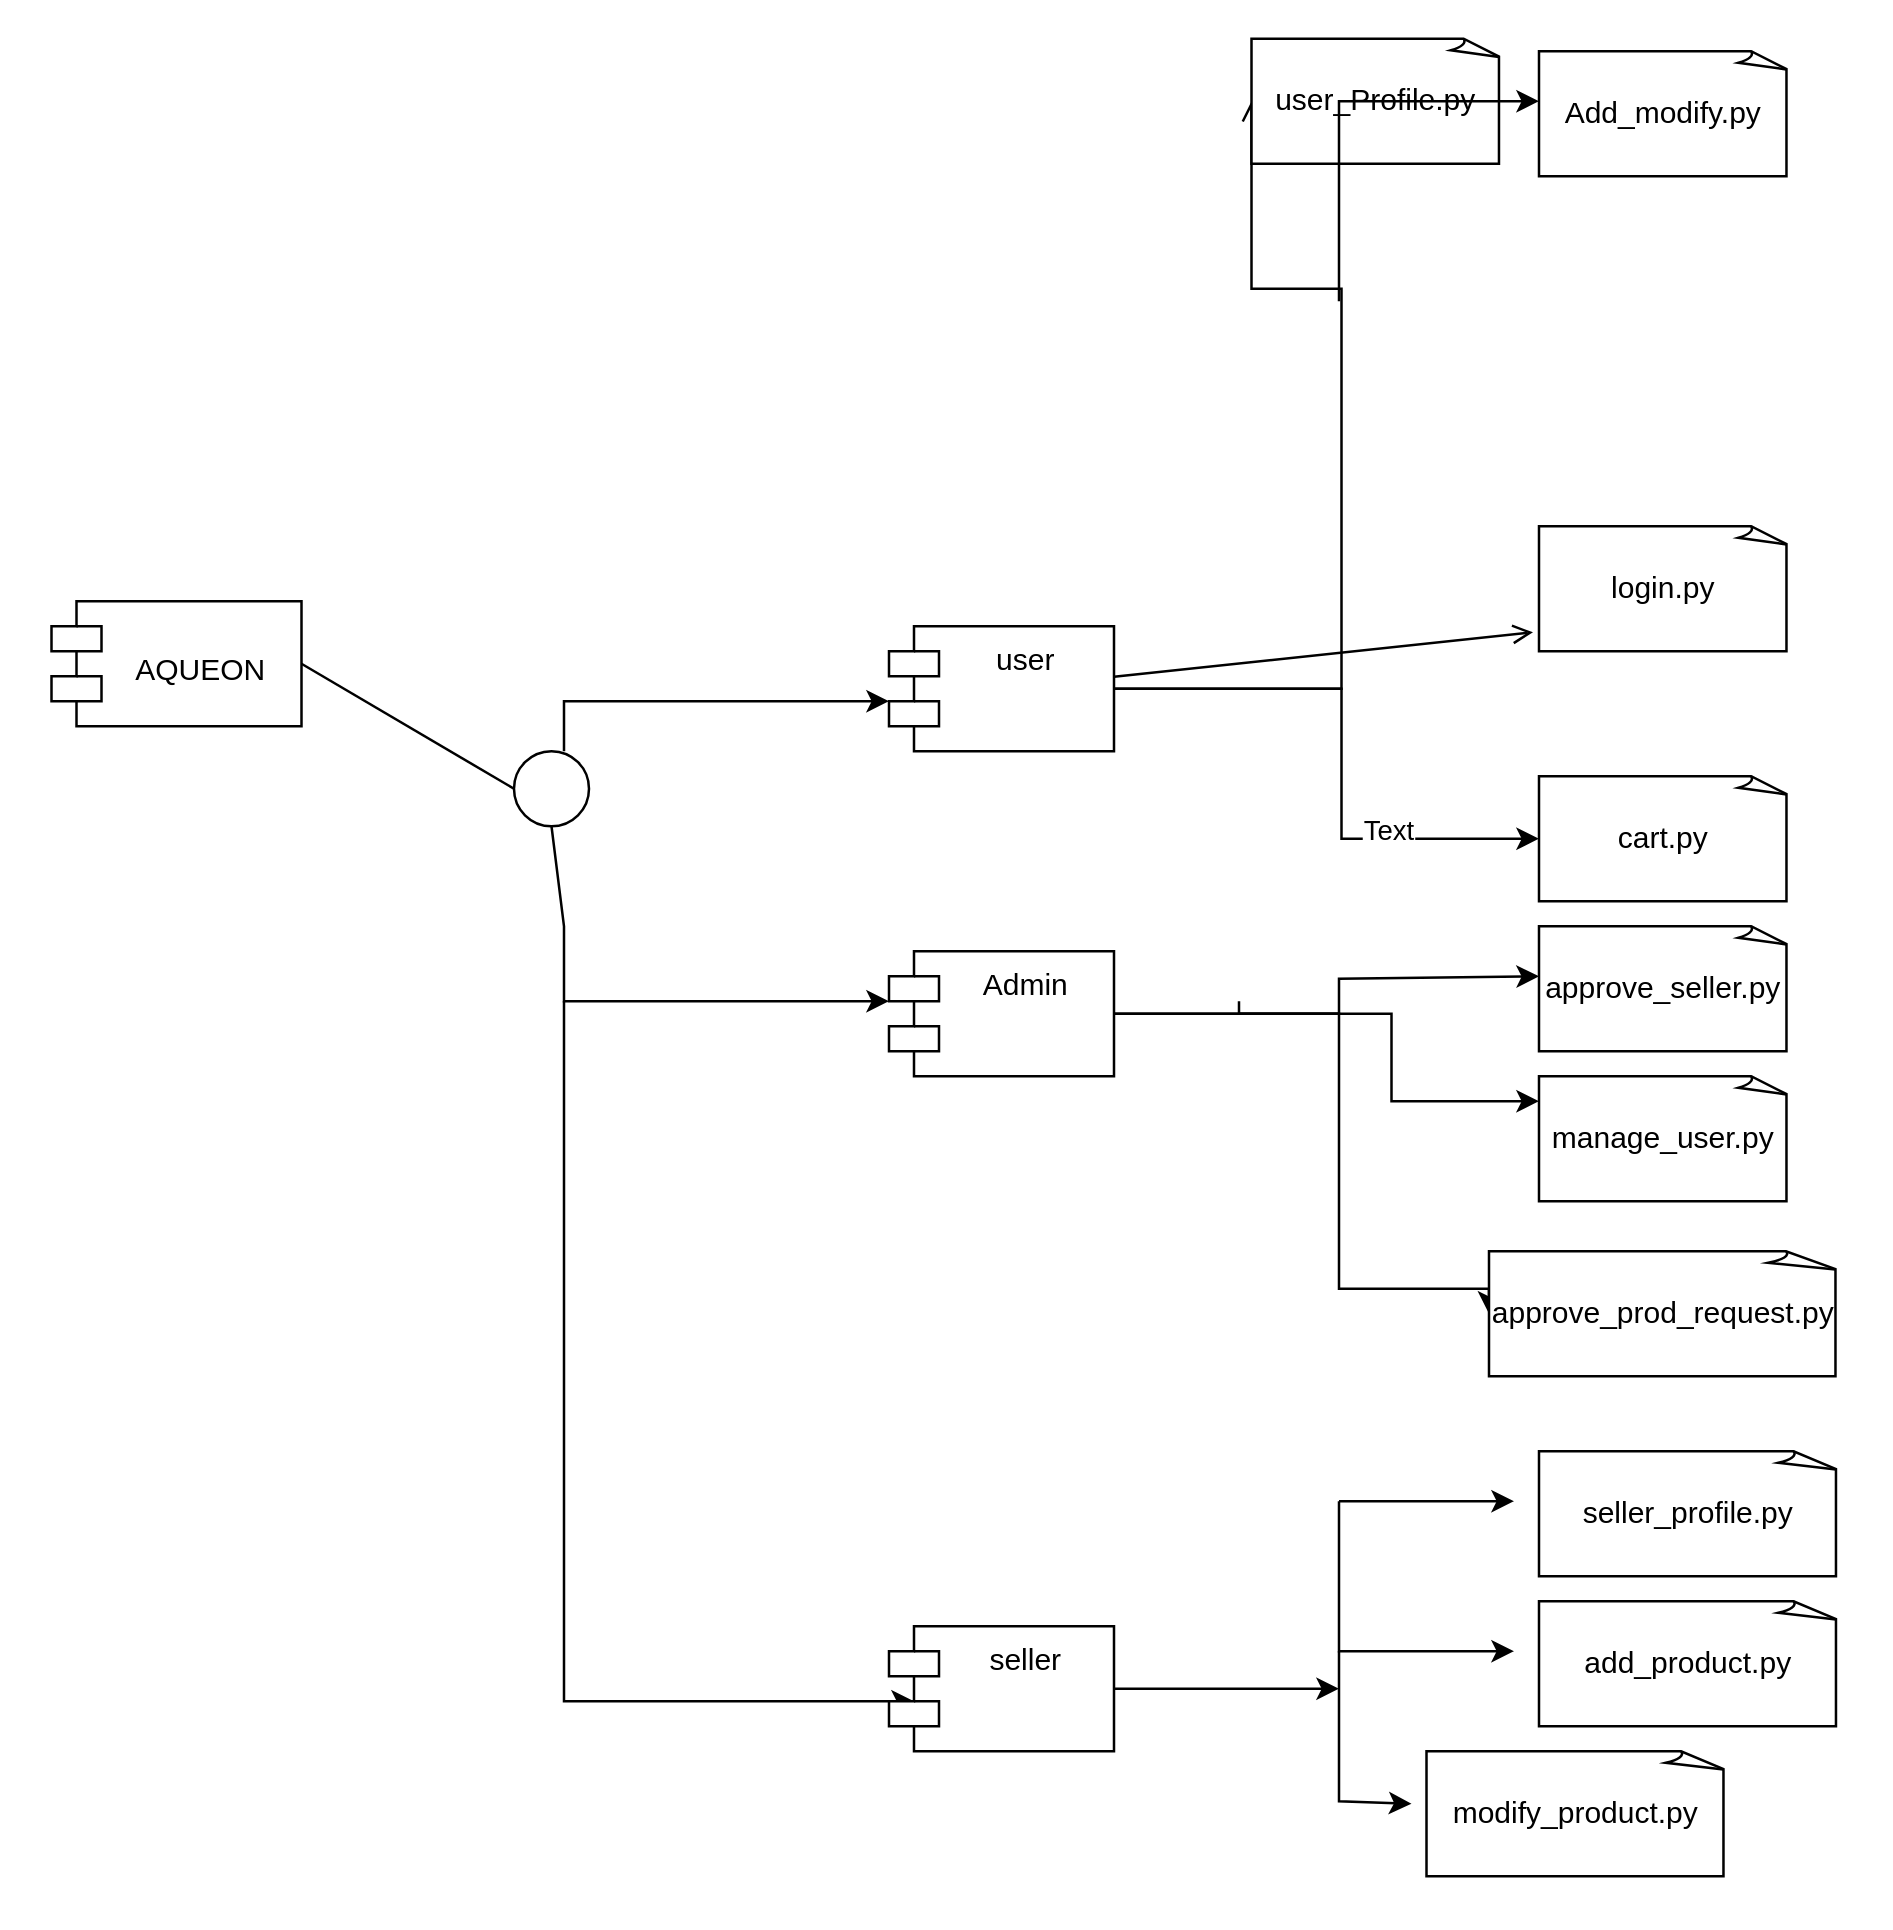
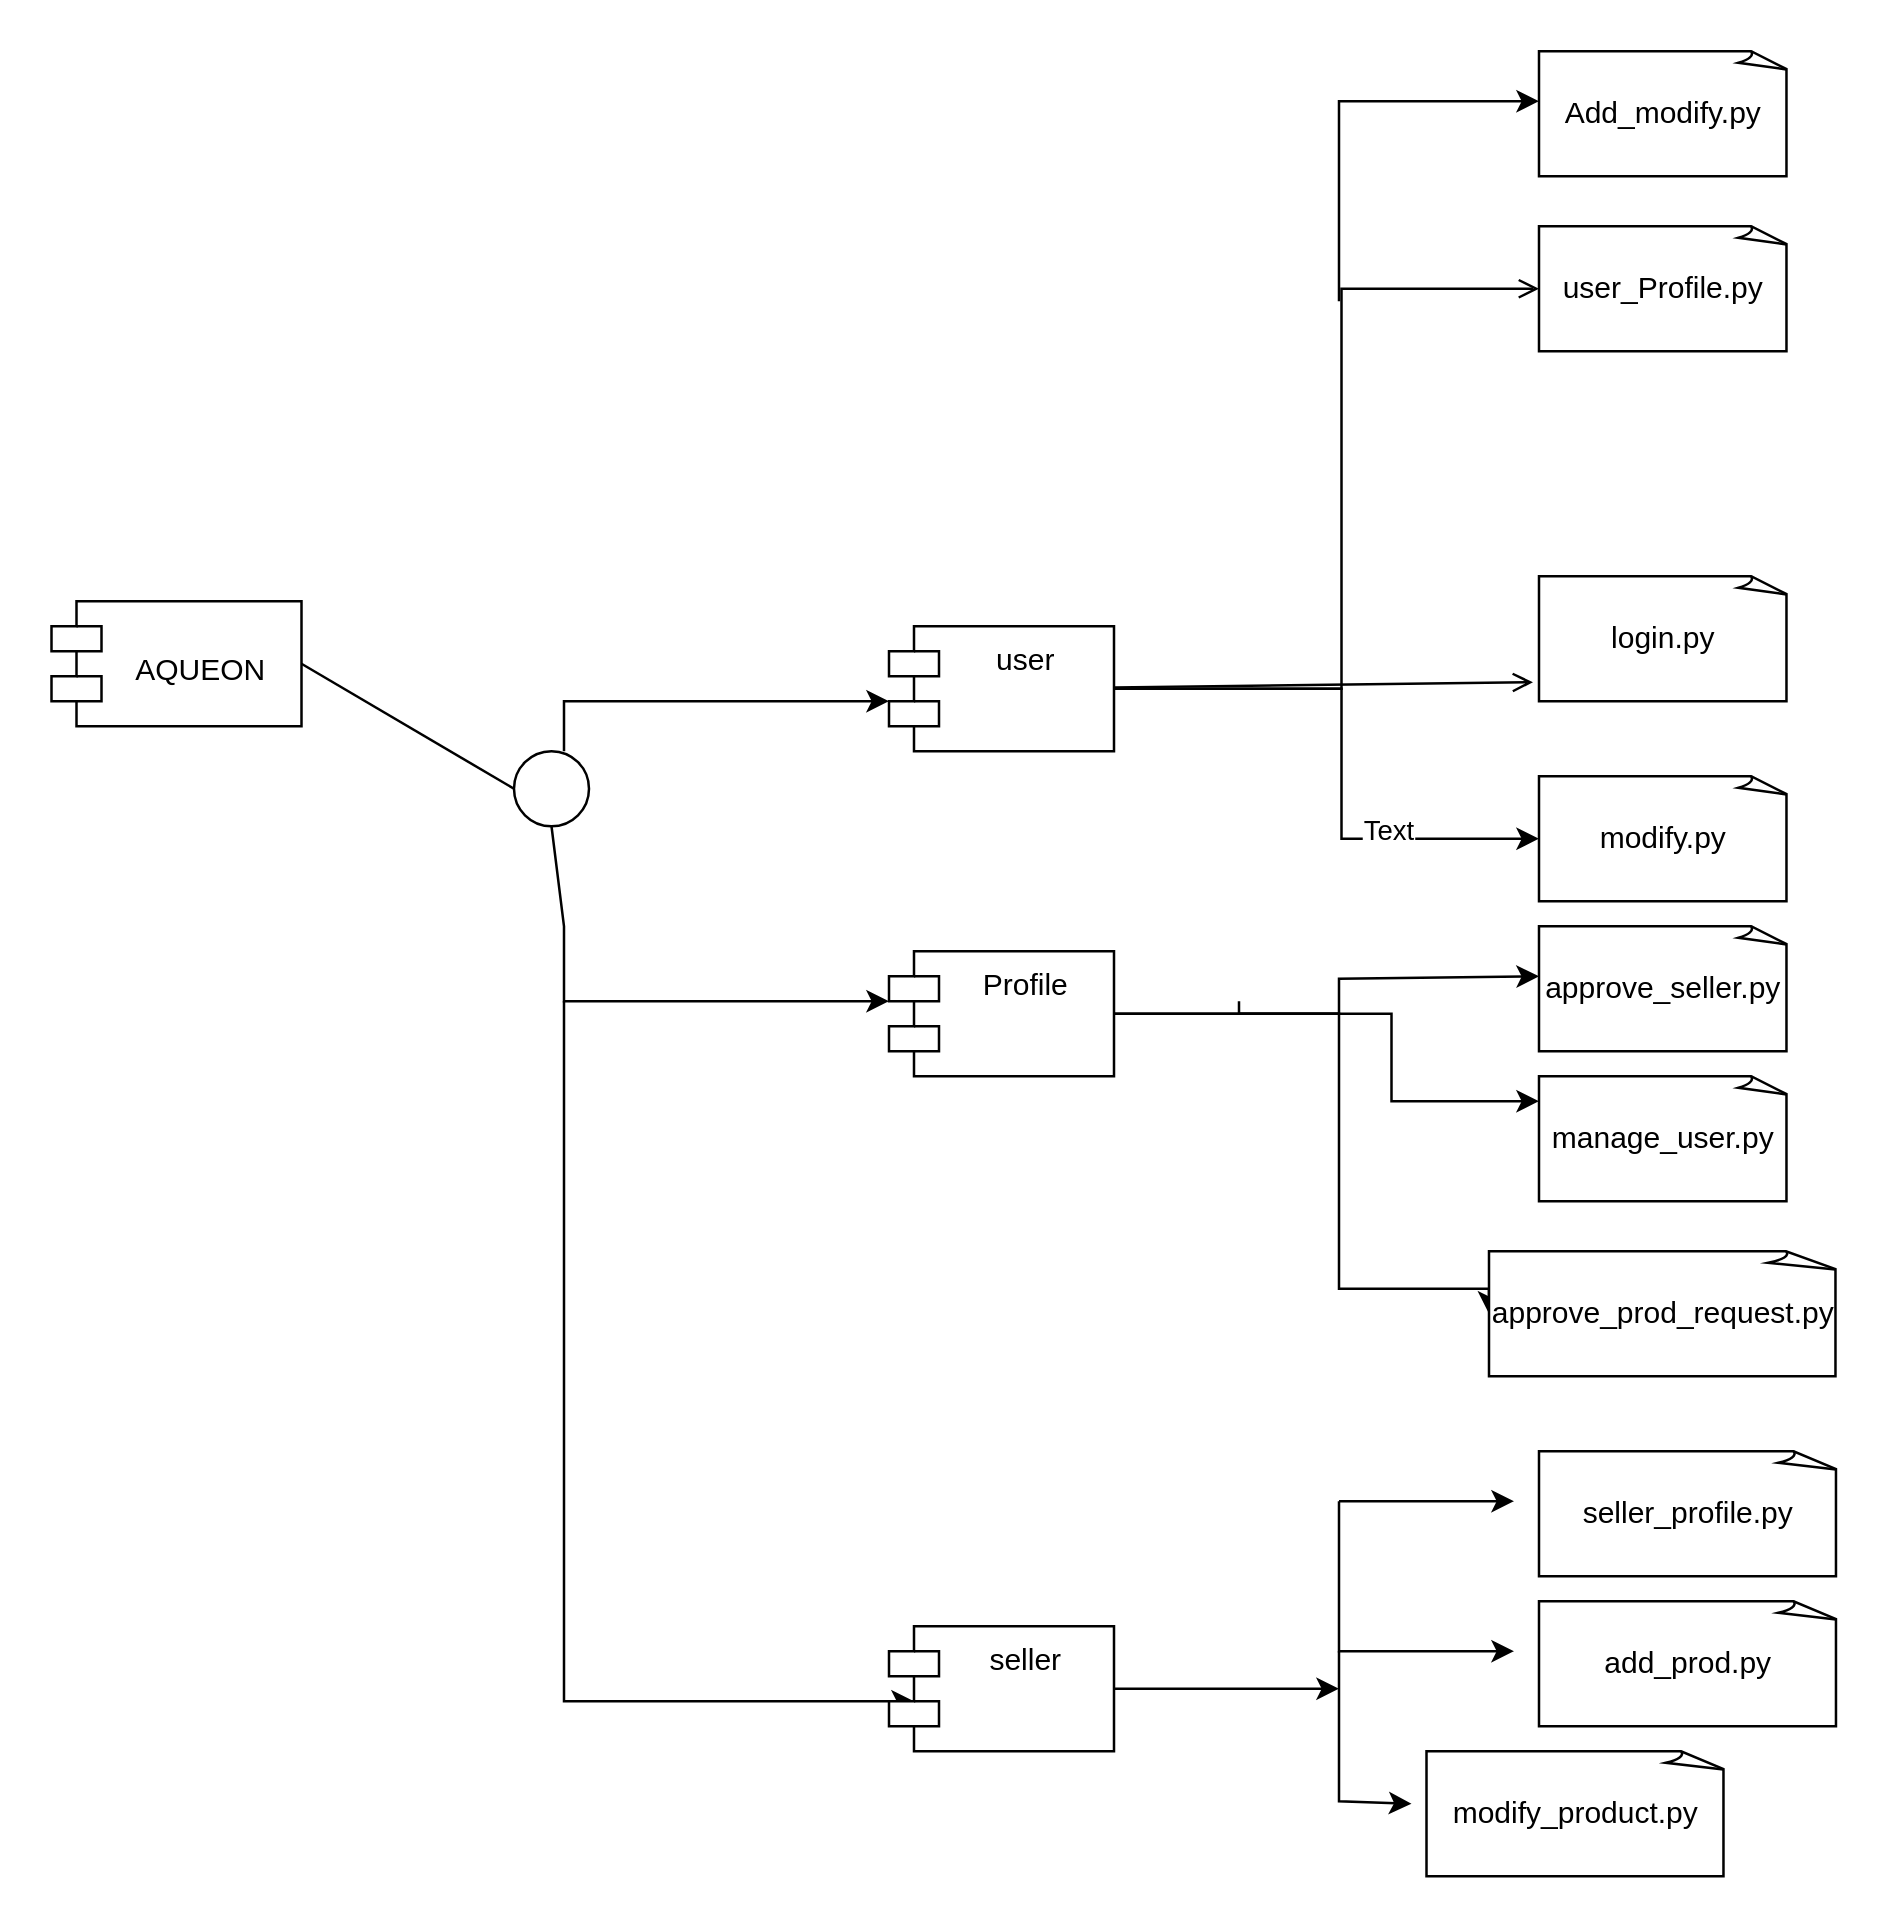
node "user_Profile.py": moved (1376, 101) -> (1664, 289)
node "login.py": moved (1664, 589) -> (1664, 639)
node "cart.py": label "cart.py" -> "modify.py"
node "Admin": label "Admin" -> "Profile"
node "add_product.py": label "add_product.py" -> "add_prod.py"
